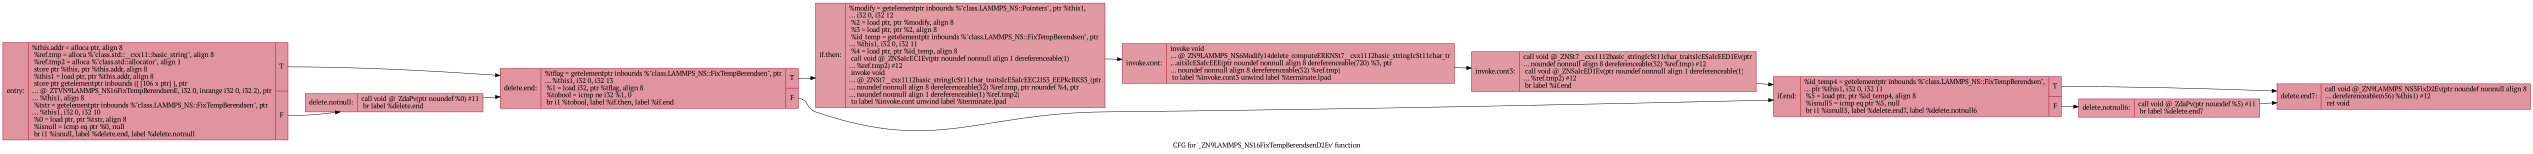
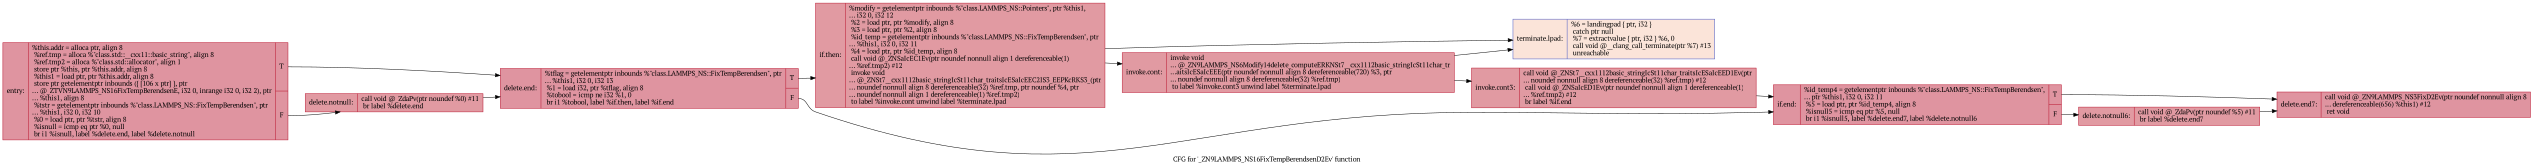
node "terminate.lpad:": added
